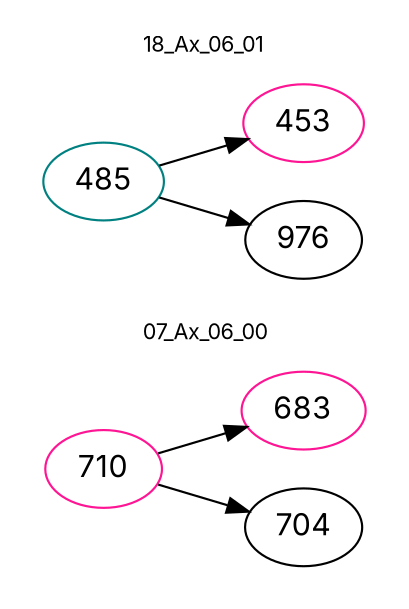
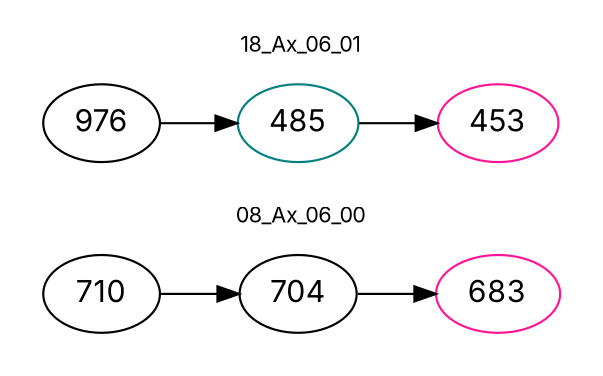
edge "485" -> "976": reversed
cluster "07_Ax_06_00": label "07_Ax_06_00" -> "08_Ax_06_00"
edge "710" -> "683": now "704" -> "683"
node "710": color deeppink -> black
